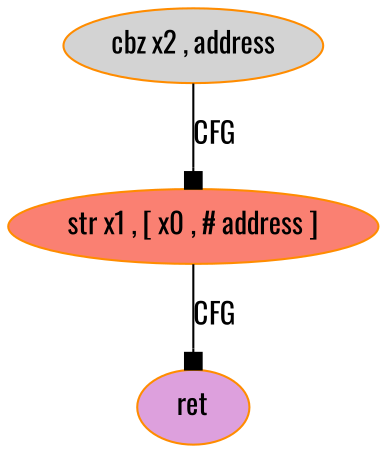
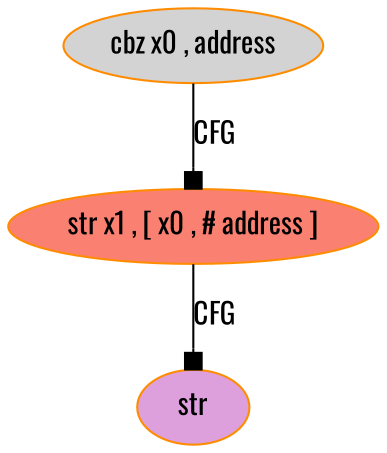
node "cbz x2 , address": label "cbz x2 , address" -> "cbz x0 , address"
node "ret": label "ret" -> "str"
